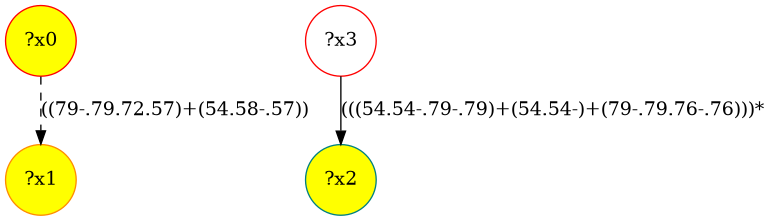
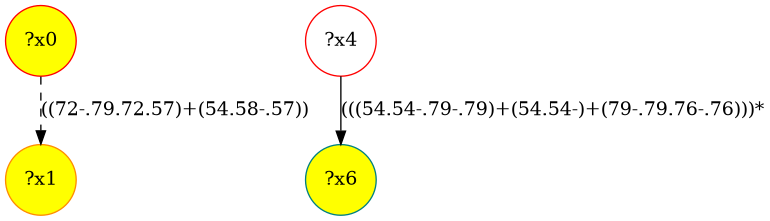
node "?x3": label "?x3" -> "?x4"
edge "?x0" -> "?x1": label "((79-.79.72.57)+(54.58-.57))" -> "((72-.79.72.57)+(54.58-.57))"
node "?x2": label "?x2" -> "?x6"
